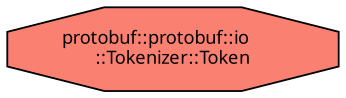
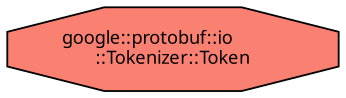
node "protobuf::protobuf::io ::Tokenizer::Token": label "protobuf::protobuf::io ::Tokenizer::Token" -> "google::protobuf::io ::Tokenizer::Token"
